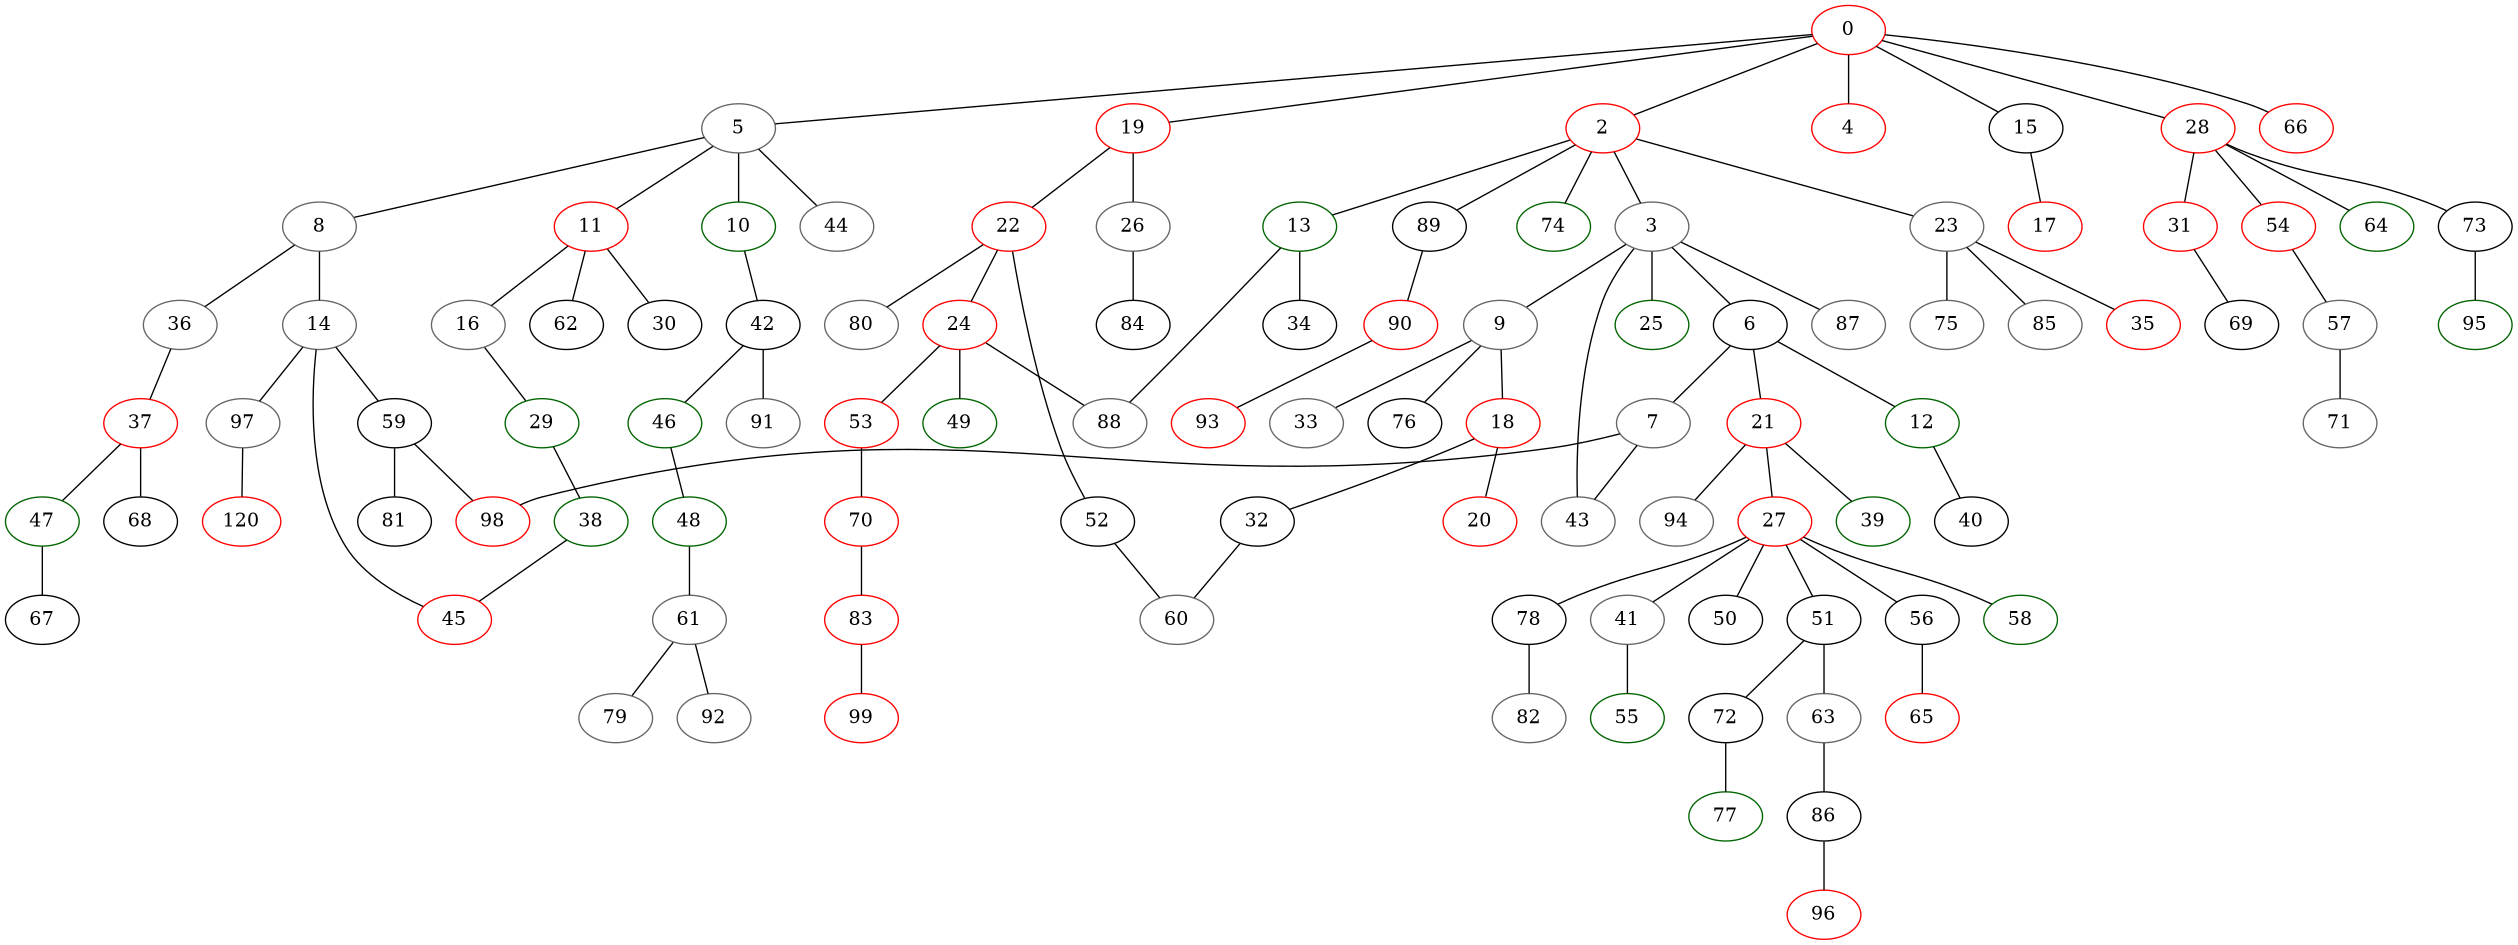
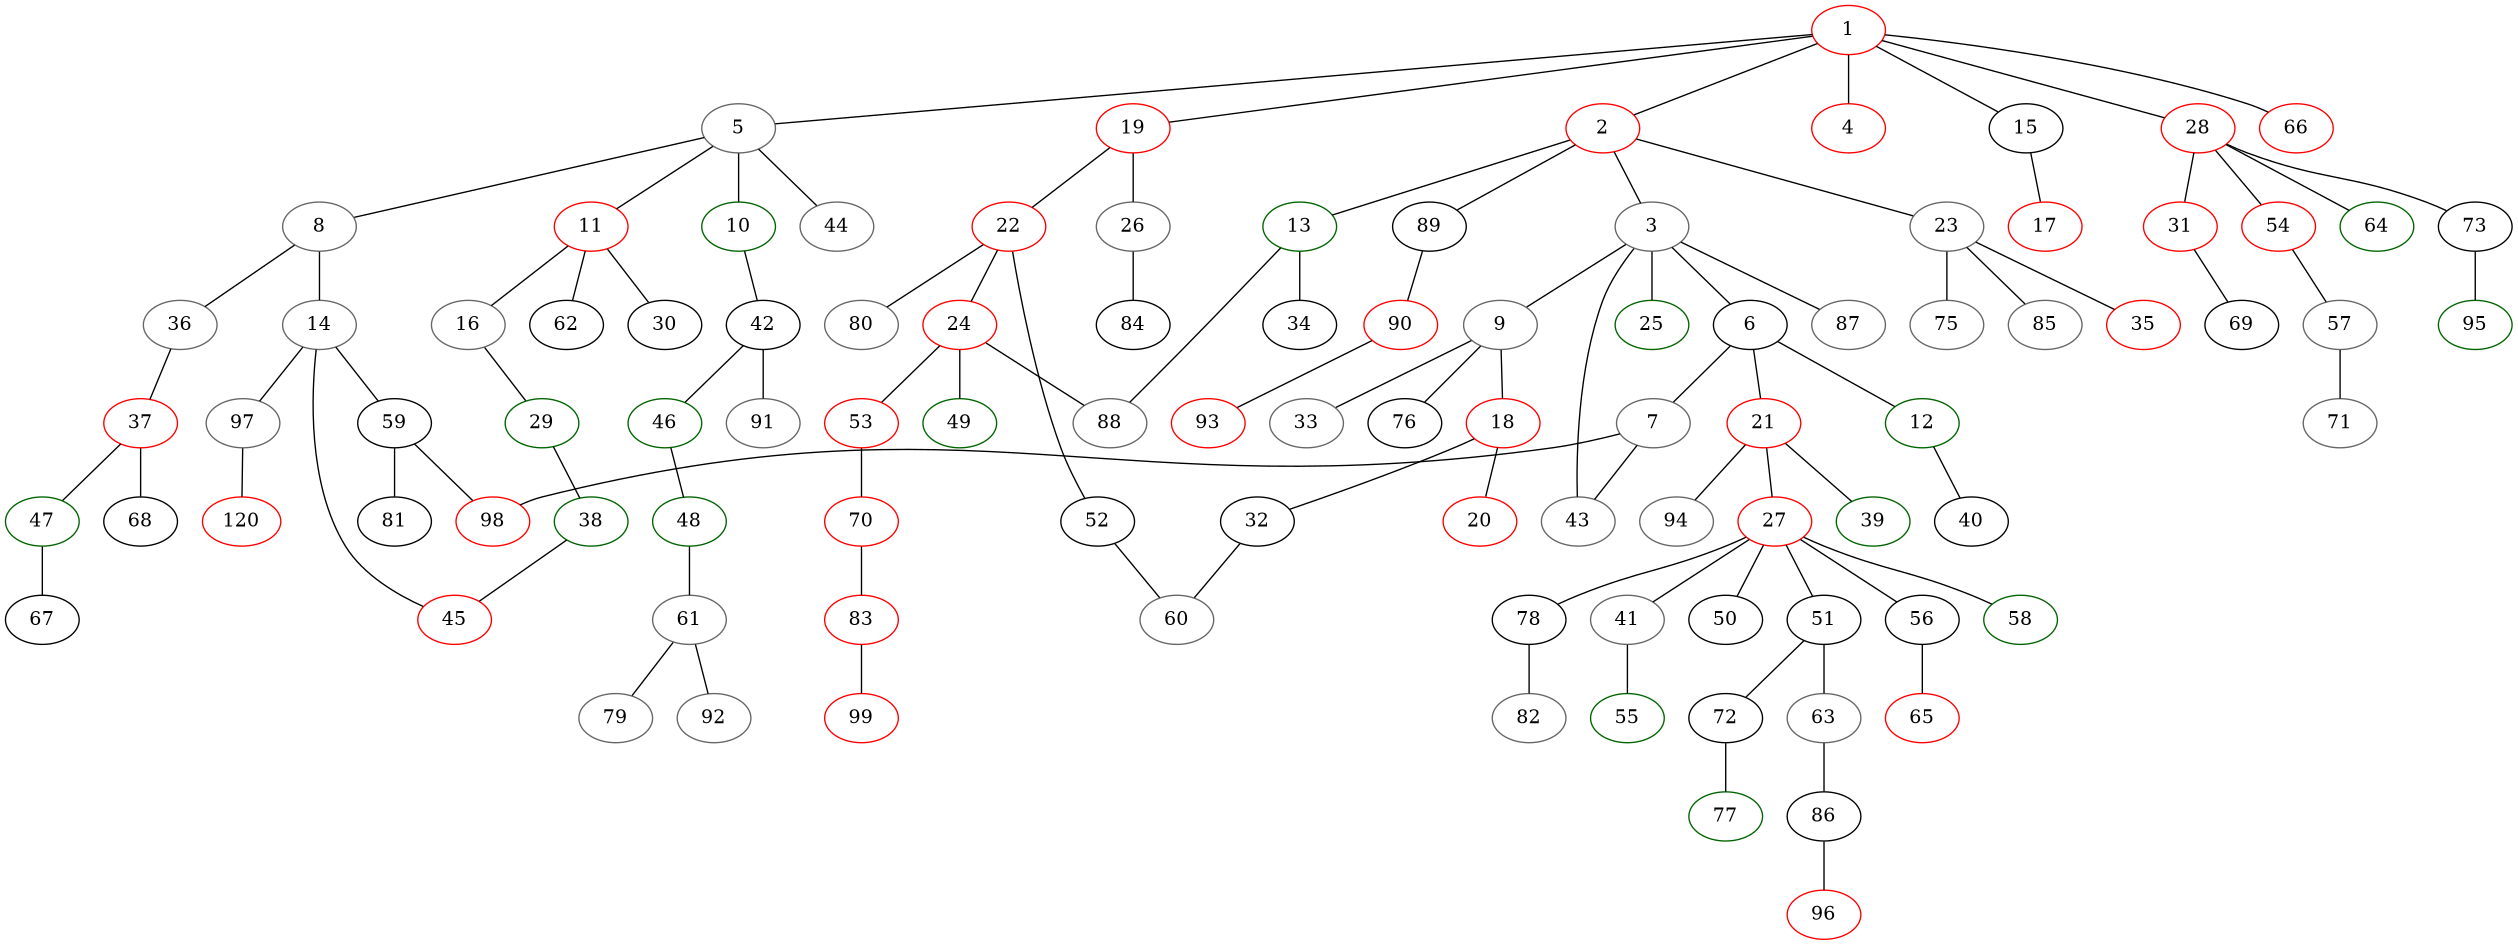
node "0": label "0" -> "1"
node "74": removed
